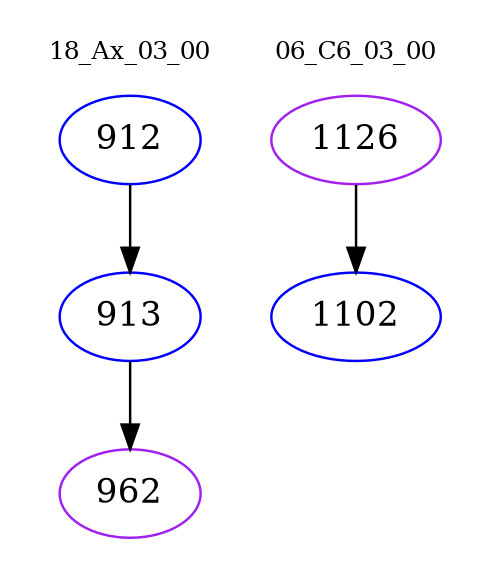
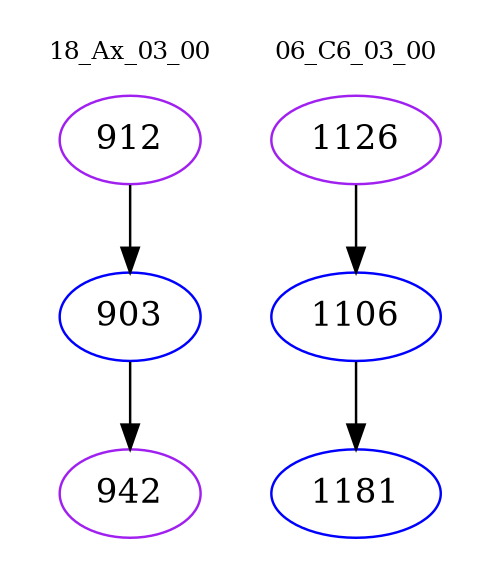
node "912": color blue -> purple
node "913": label "913" -> "903"
node "1102": label "1102" -> "1106"
node "962": label "962" -> "942"
node "1181": added
